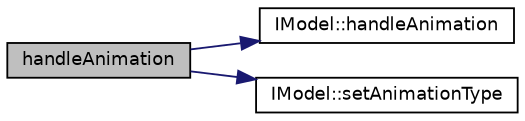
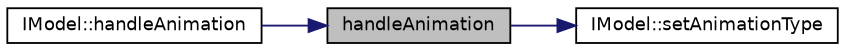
edge "handleAnimation" -> "IModel::handleAnimation": reversed
